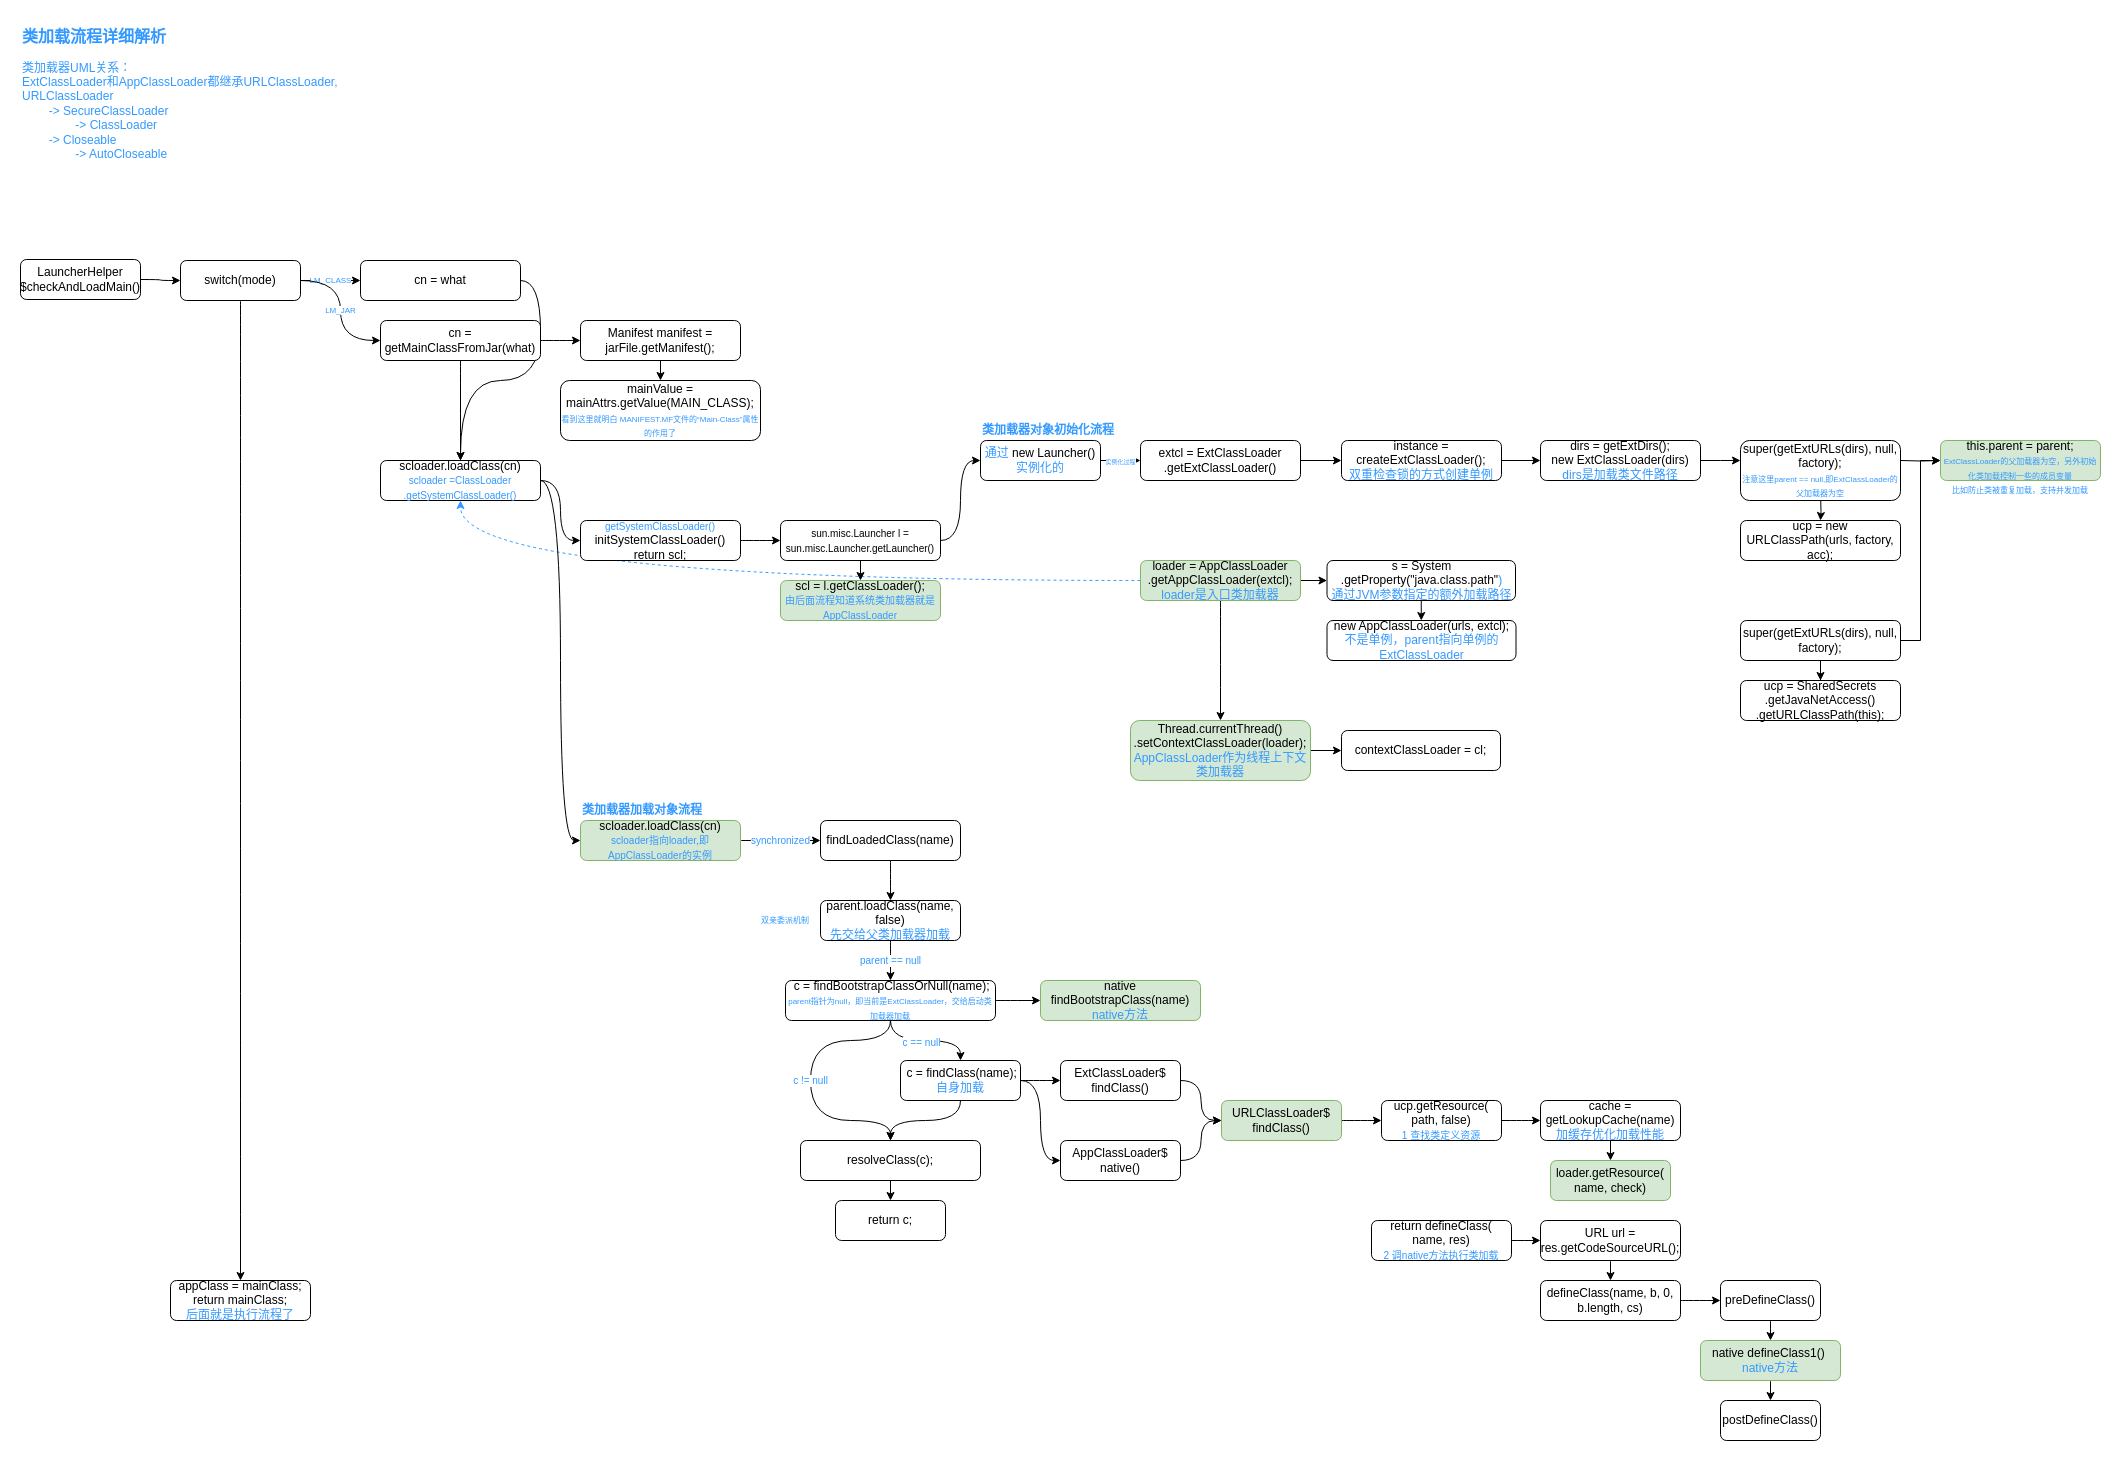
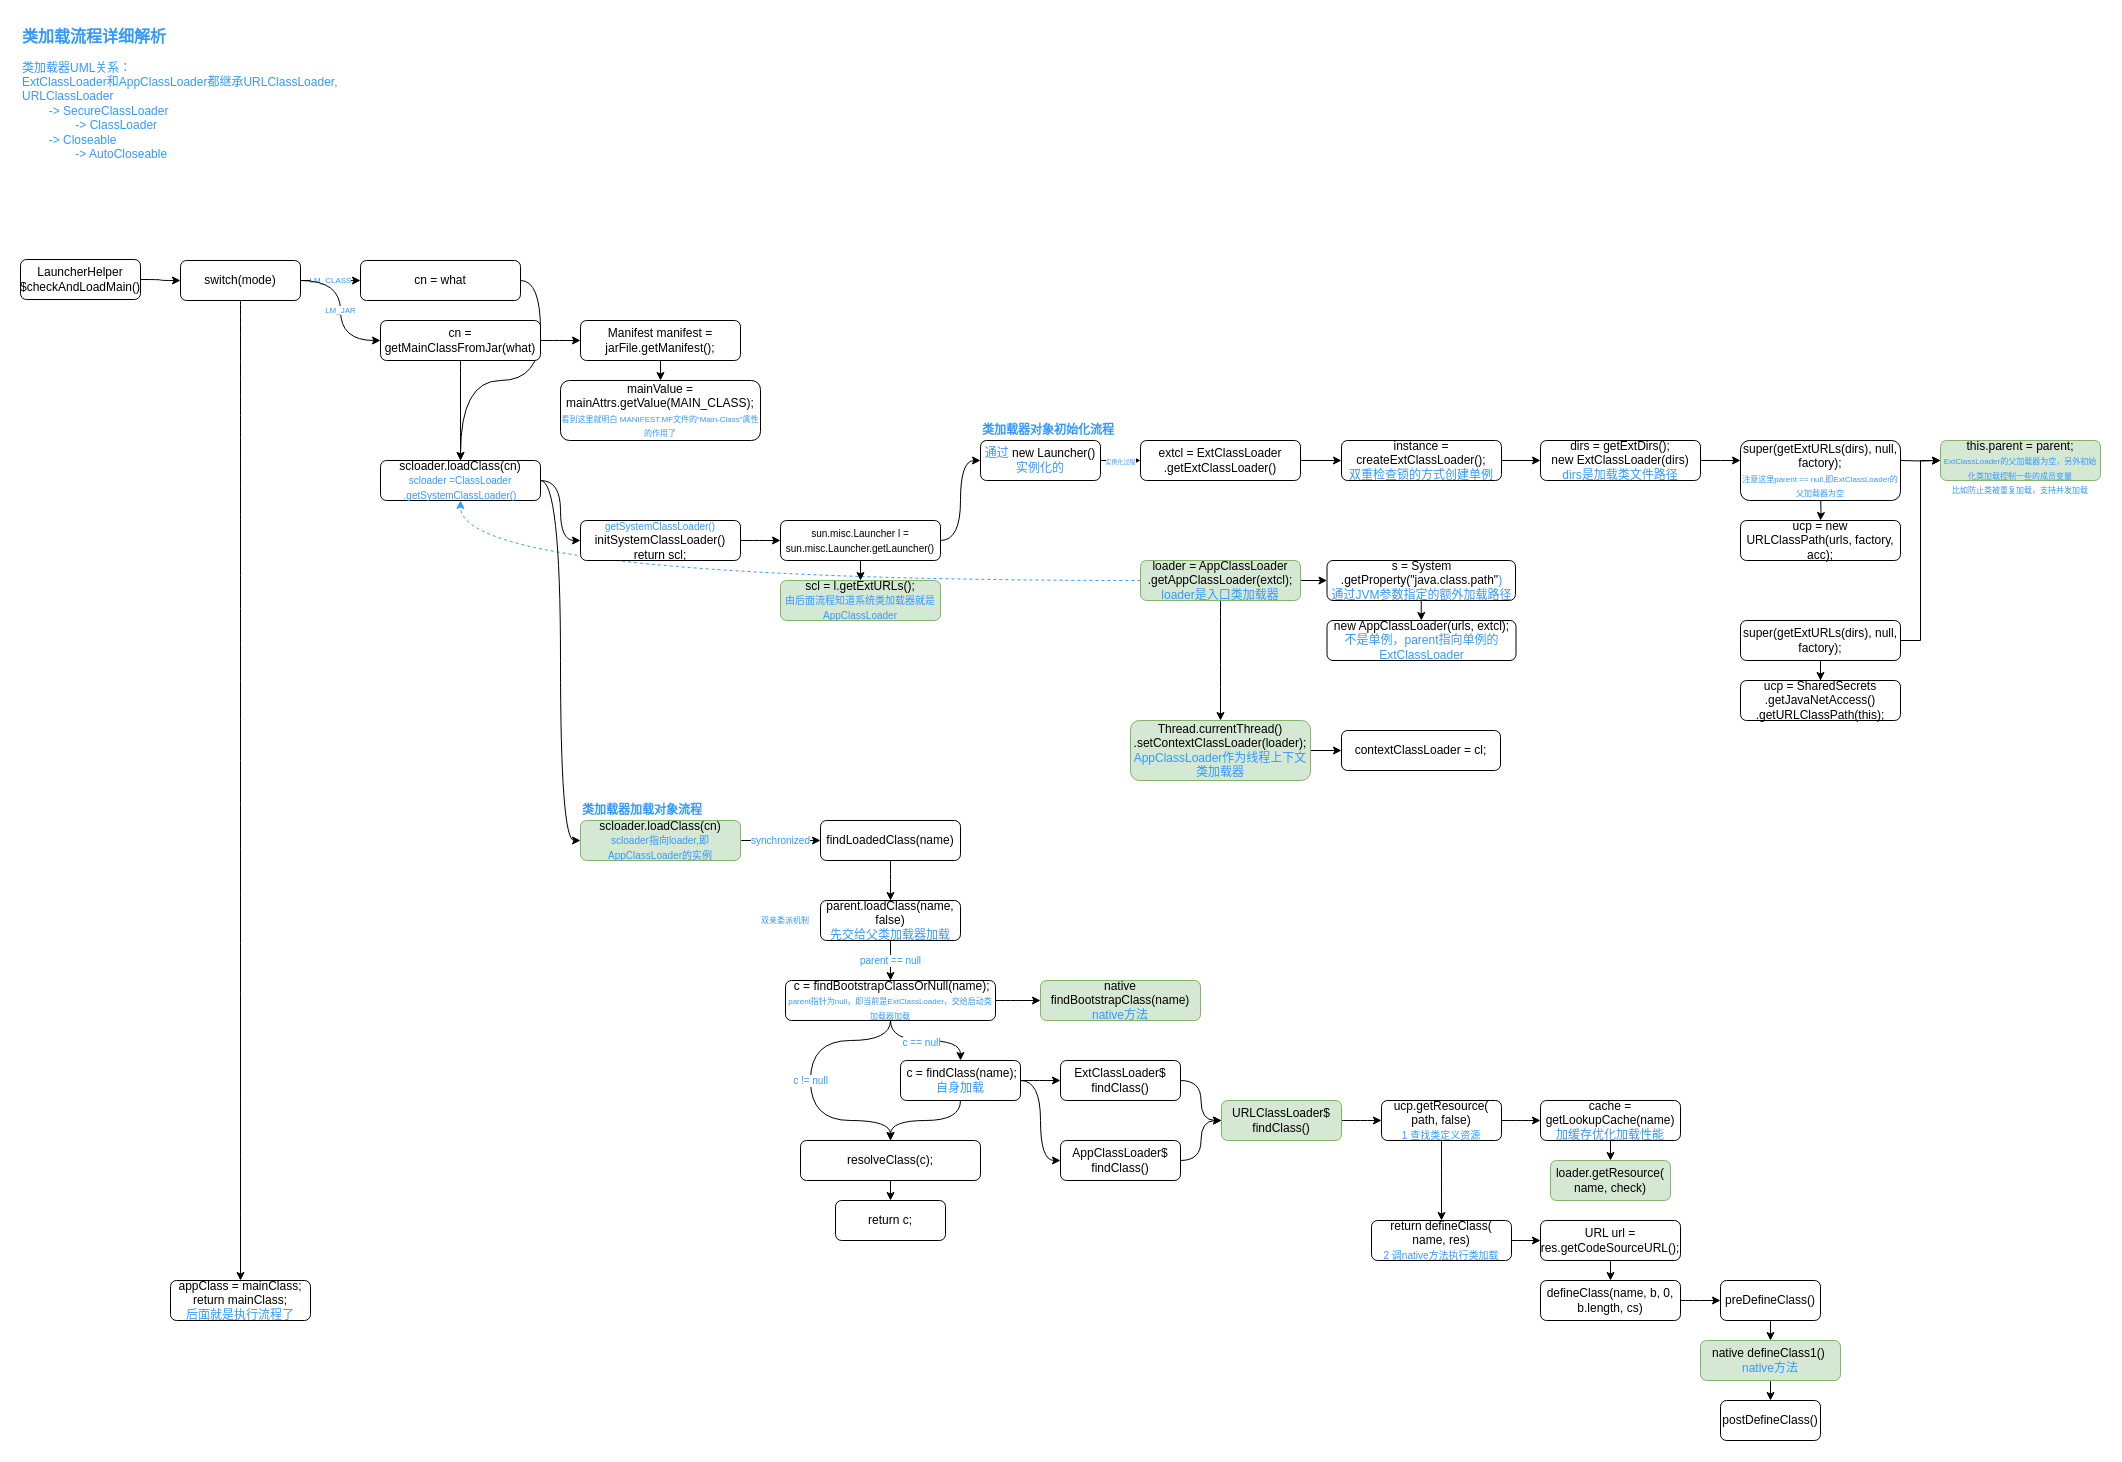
node "scl = l.getClassLoader(); 由后面流程知道系统类加载器就是 AppClassLoader": label "scl = l.getClassLoader(); 由后面流程知道系统类加载器就是 AppClassLoader" -> "scl = l.getExtURLs(); 由后面流程知道系统类加载器就是 AppClassLoader"
node "AppClassLoader$ native()": label "AppClassLoader$ native()" -> "AppClassLoader$ findClass()"
edge "ucp.getResource( path, false) 1 查找类定义资源" -> "return defineClass( name, res) 2 调native方法执行类加载": added
